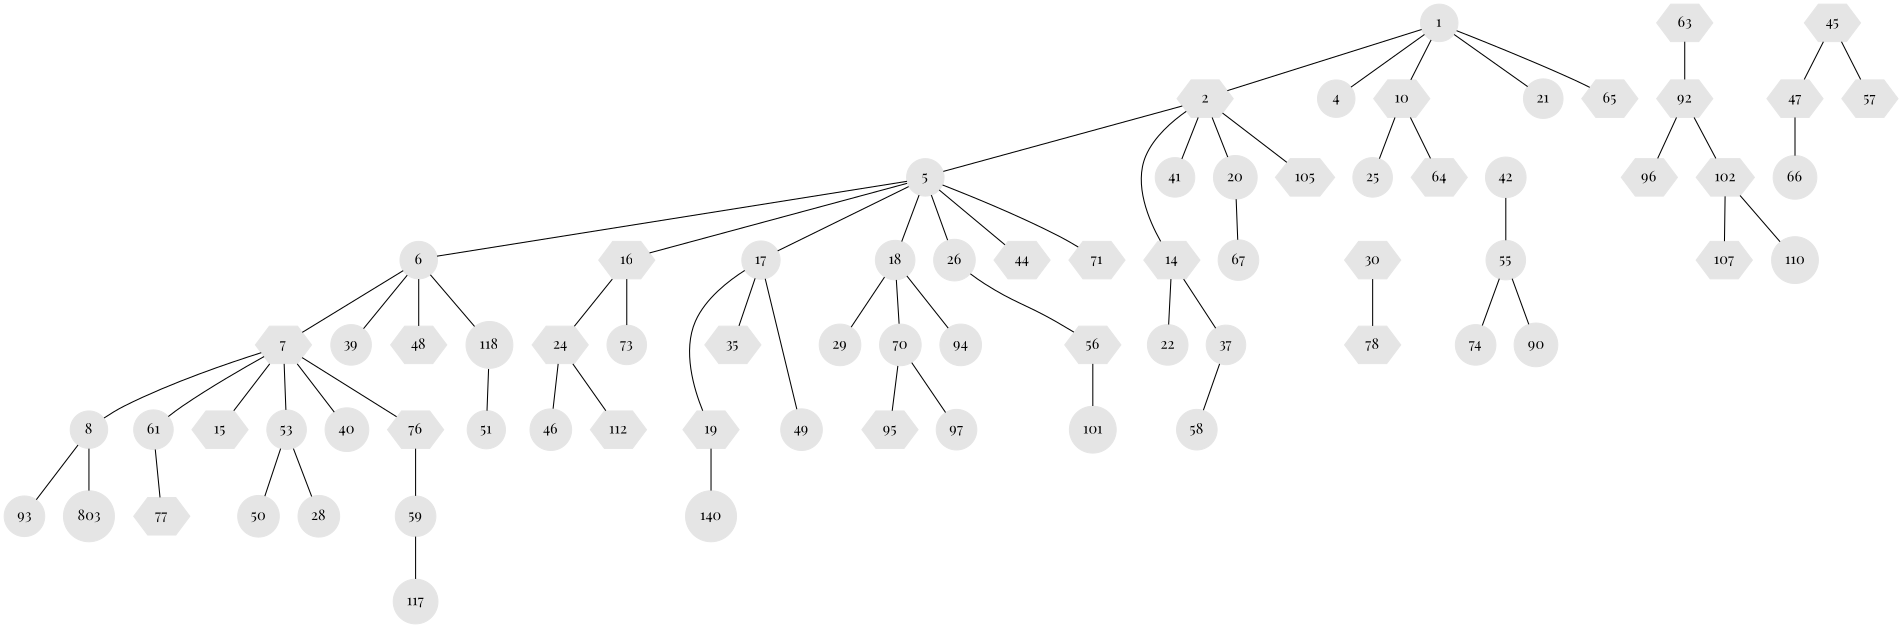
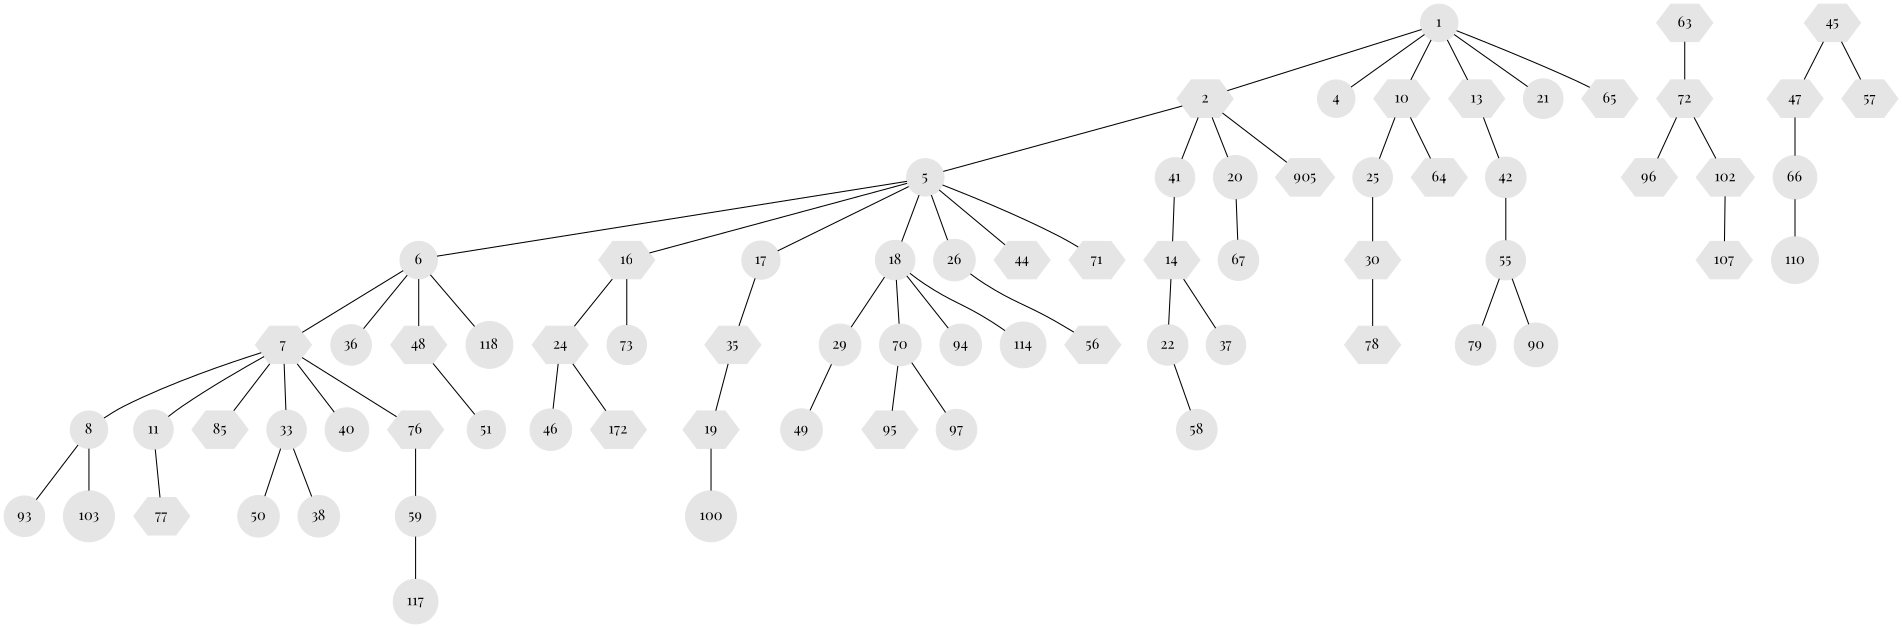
node "13": added
node "92": label "92" -> "72"
edge "2" -- "14": now "41" -- "14"
node "105": label "105" -> "905"
edge "25" -- "30": added
edge "102" -- "110": now "66" -- "110"
edge "17" -- "19": now "35" -- "19"
edge "17" -- "49": now "29" -- "49"
node "39": label "39" -> "36"
node "114": added
node "74": label "74" -> "79"
edge "37" -- "58": now "22" -- "58"
edge "118" -- "51": now "48" -- "51"
node "61": label "61" -> "11"
node "15": label "15" -> "85"
node "53": label "53" -> "33"
node "112": label "112" -> "172"
node "101": removed
node "803": label "803" -> "103"
node "28": label "28" -> "38"
node "140": label "140" -> "100"
